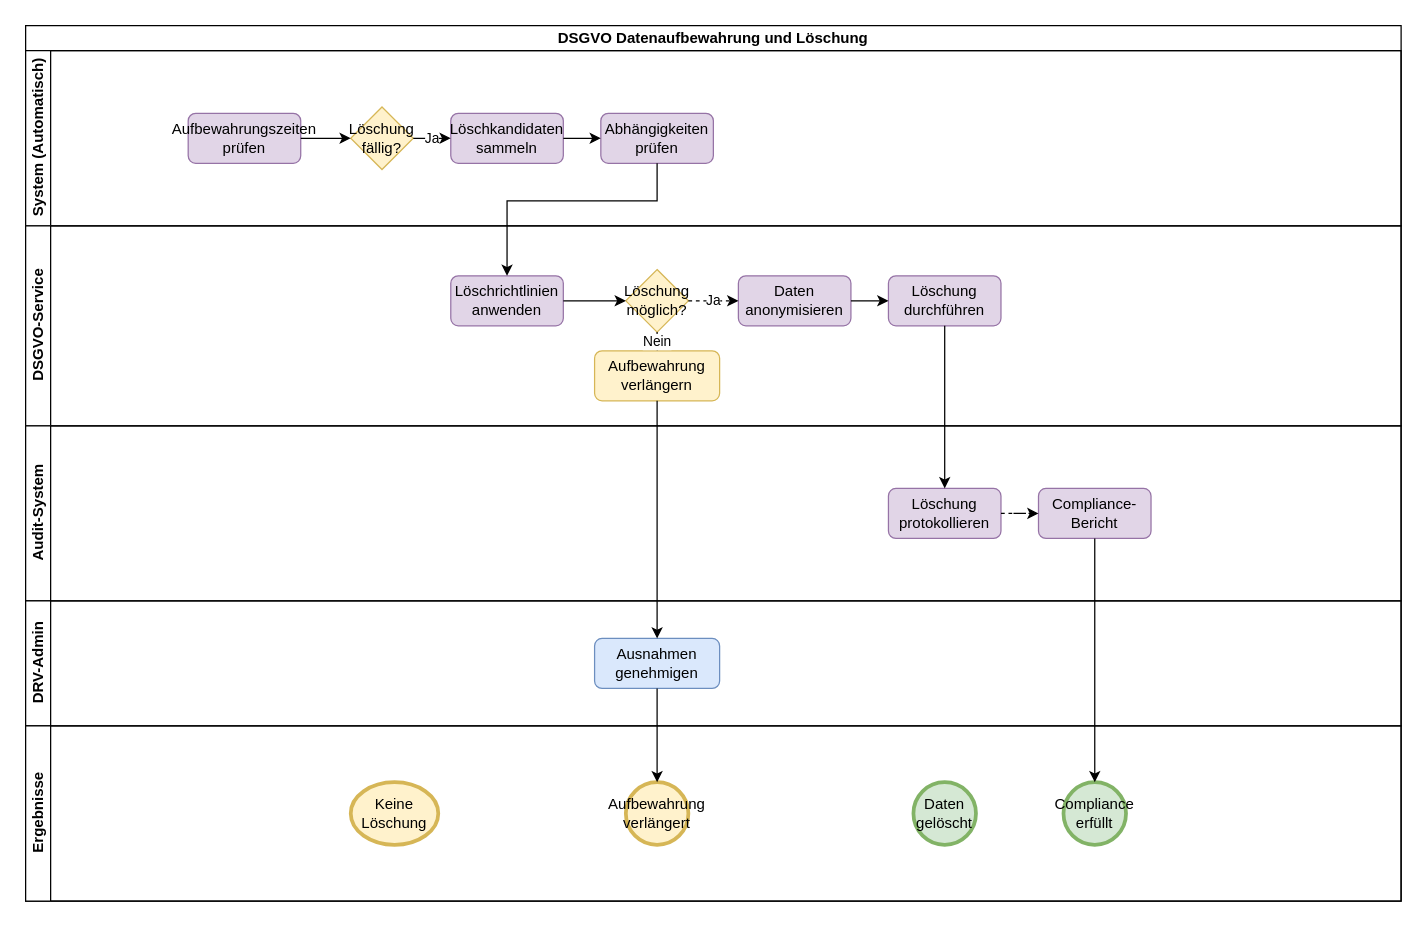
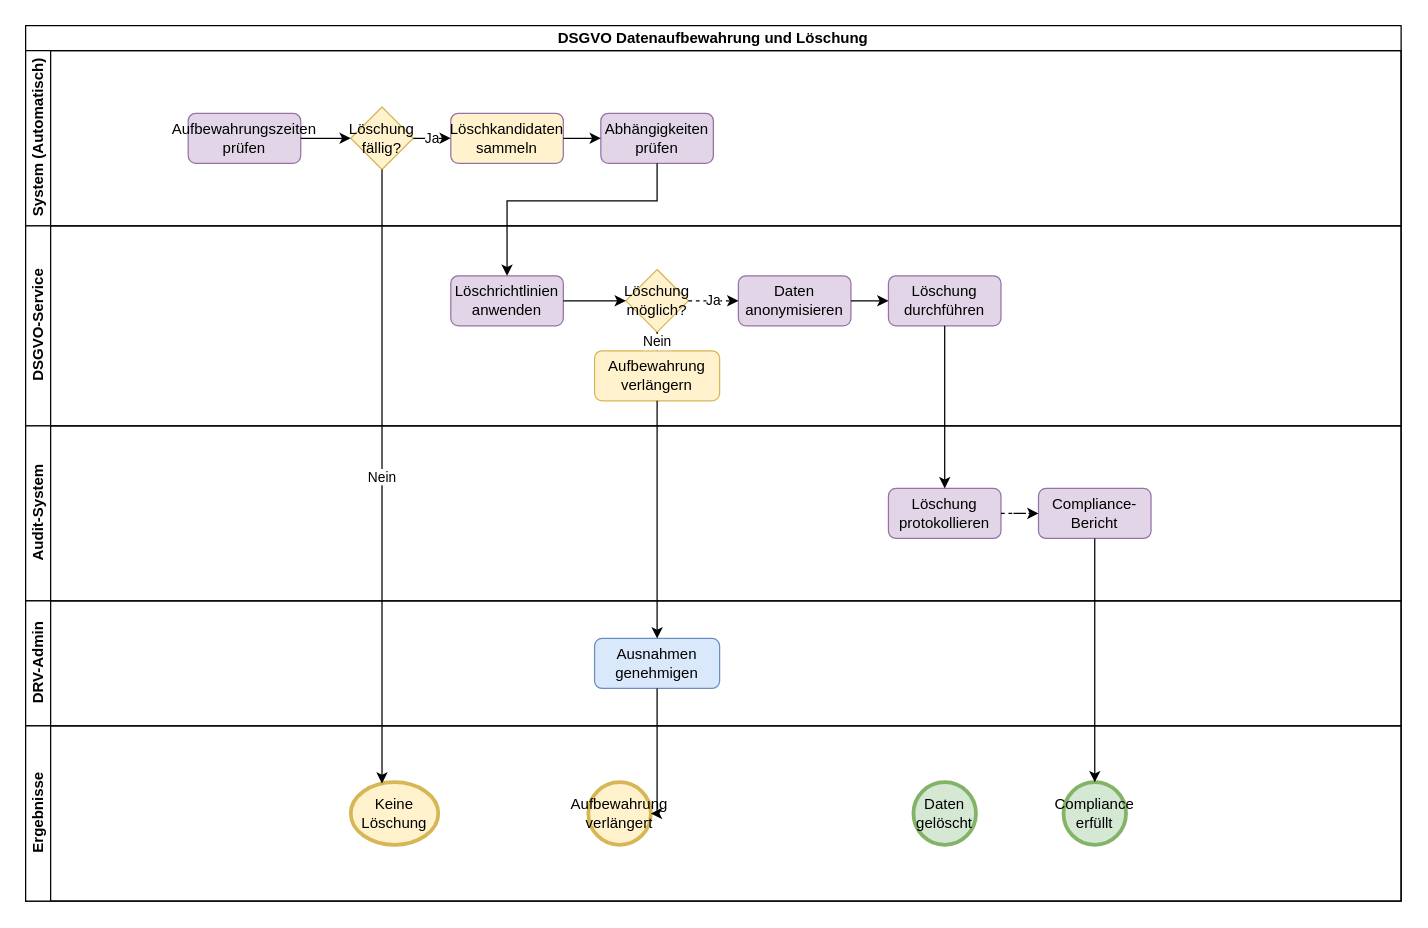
node "Löschkandidaten sammeln": fillcolor #e1d5e7 -> #fff2cc
edge "Löschung fällig?" -> "Keine Löschung": added, label "Nein"
node "Aufbewahrung verlängert": moved (657, 813) -> (619, 813)
